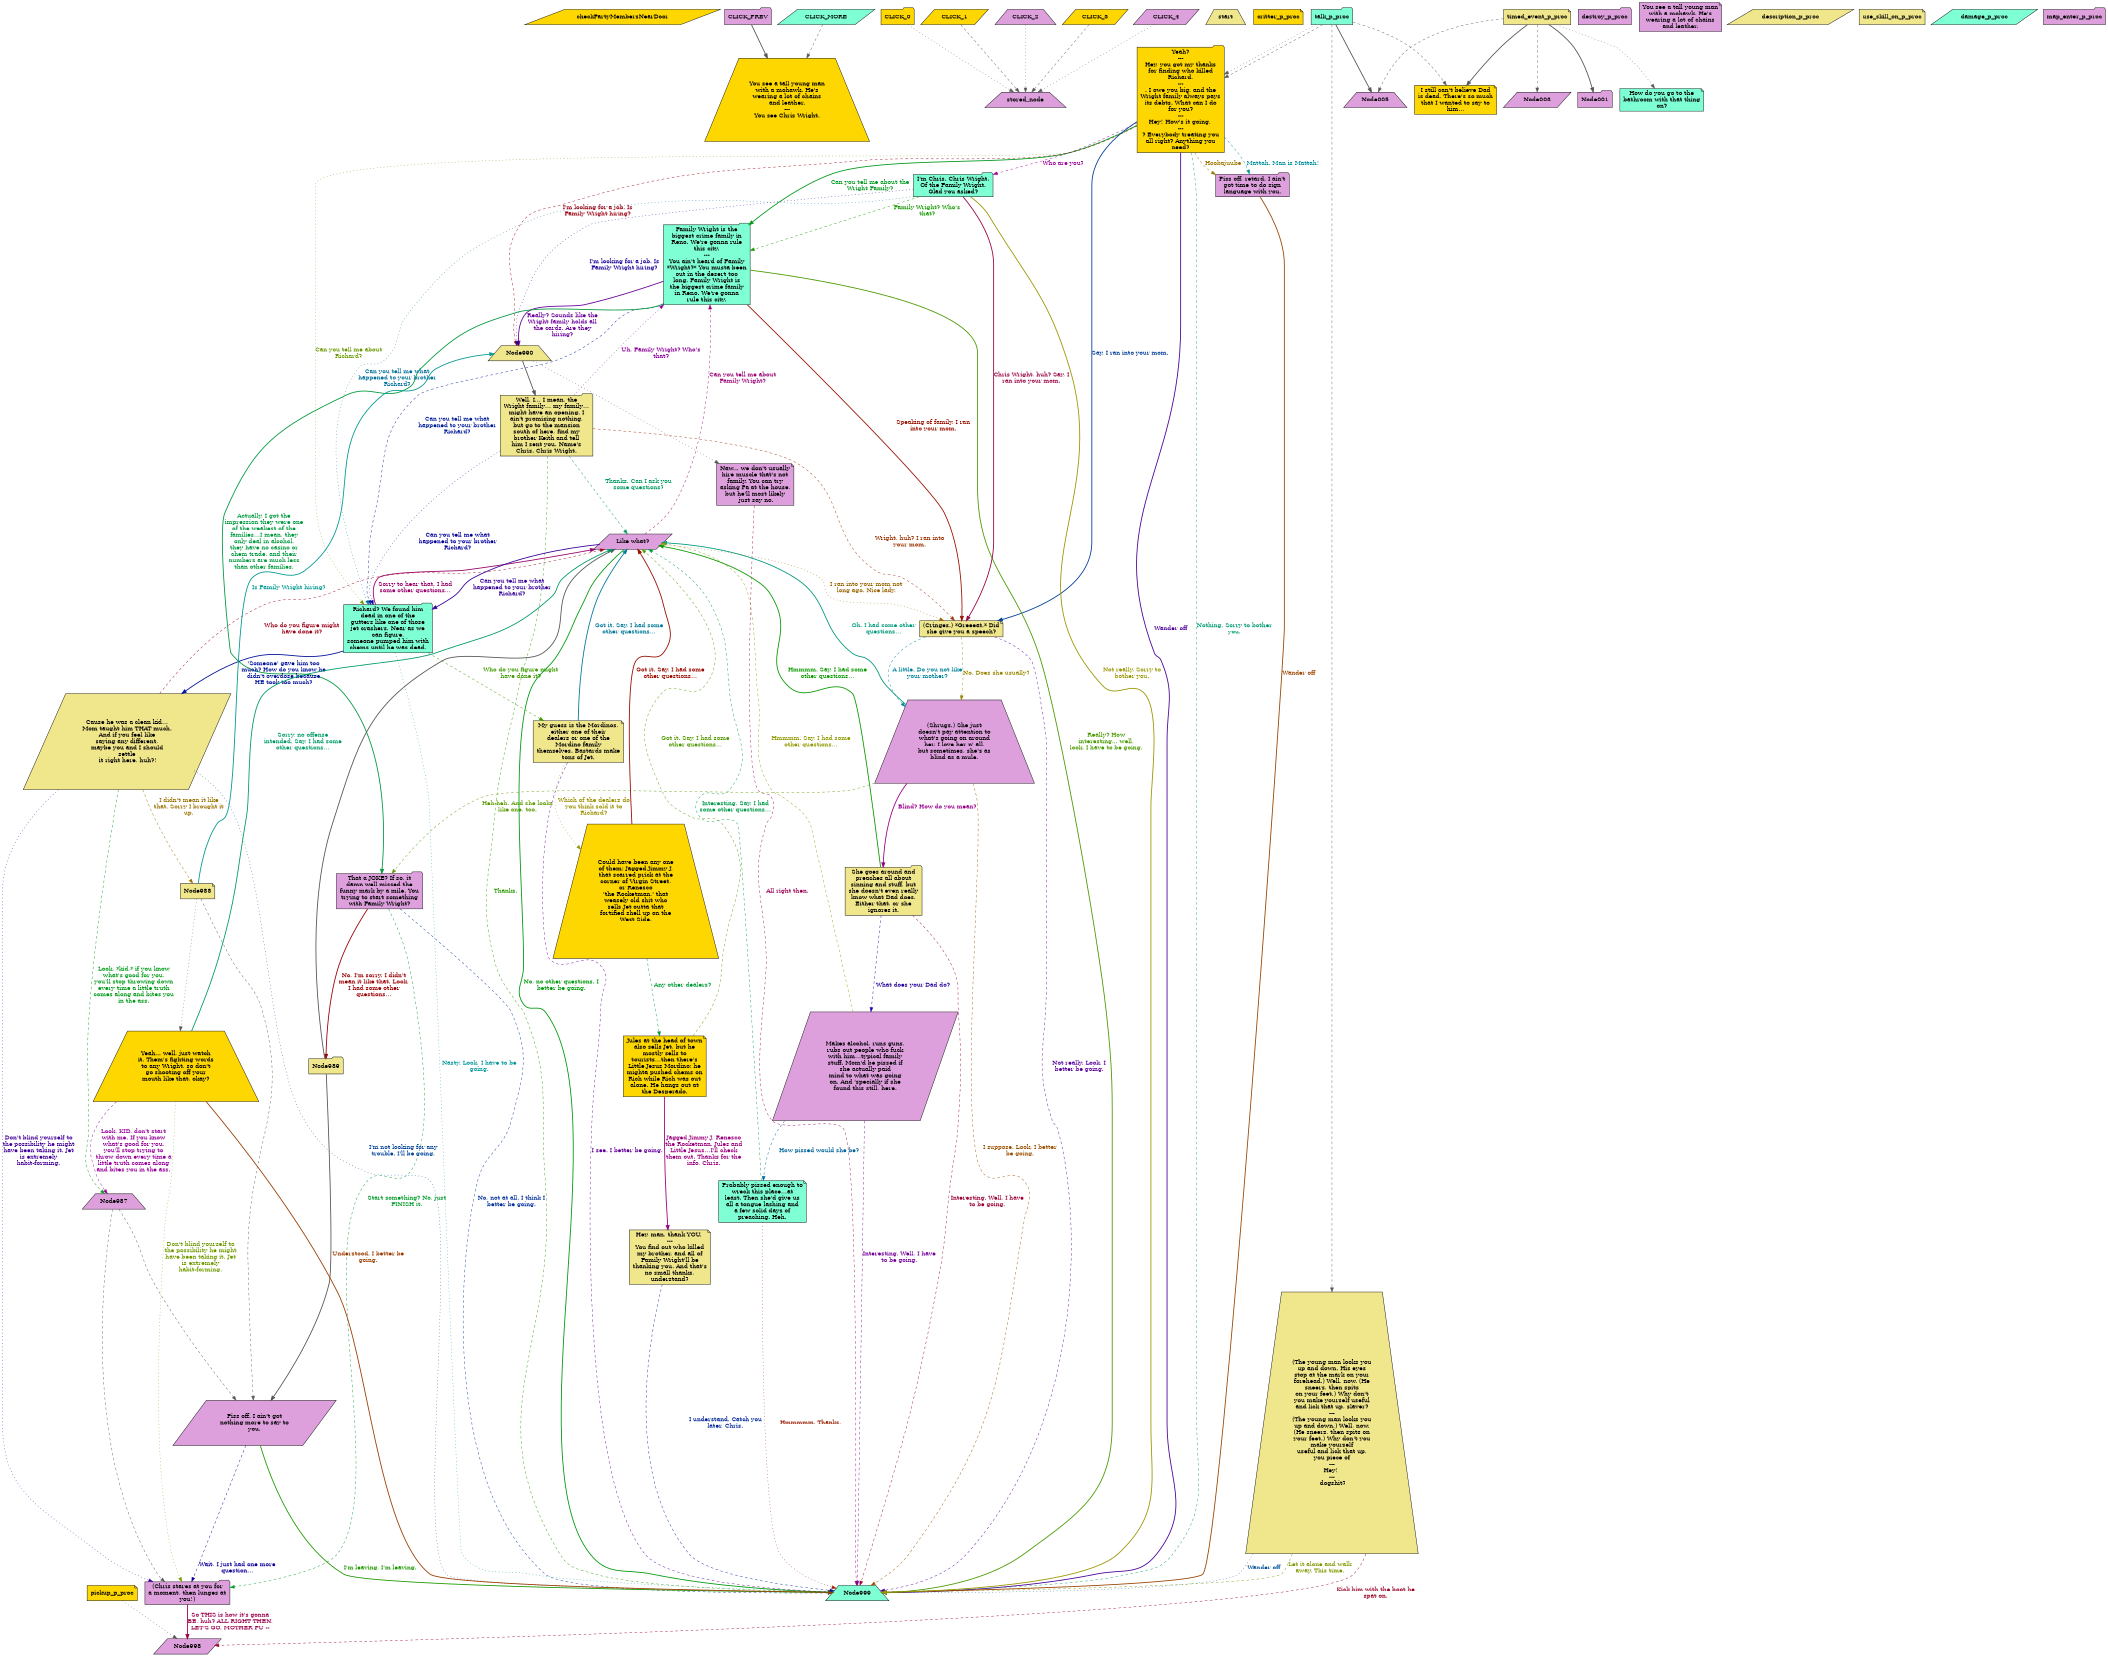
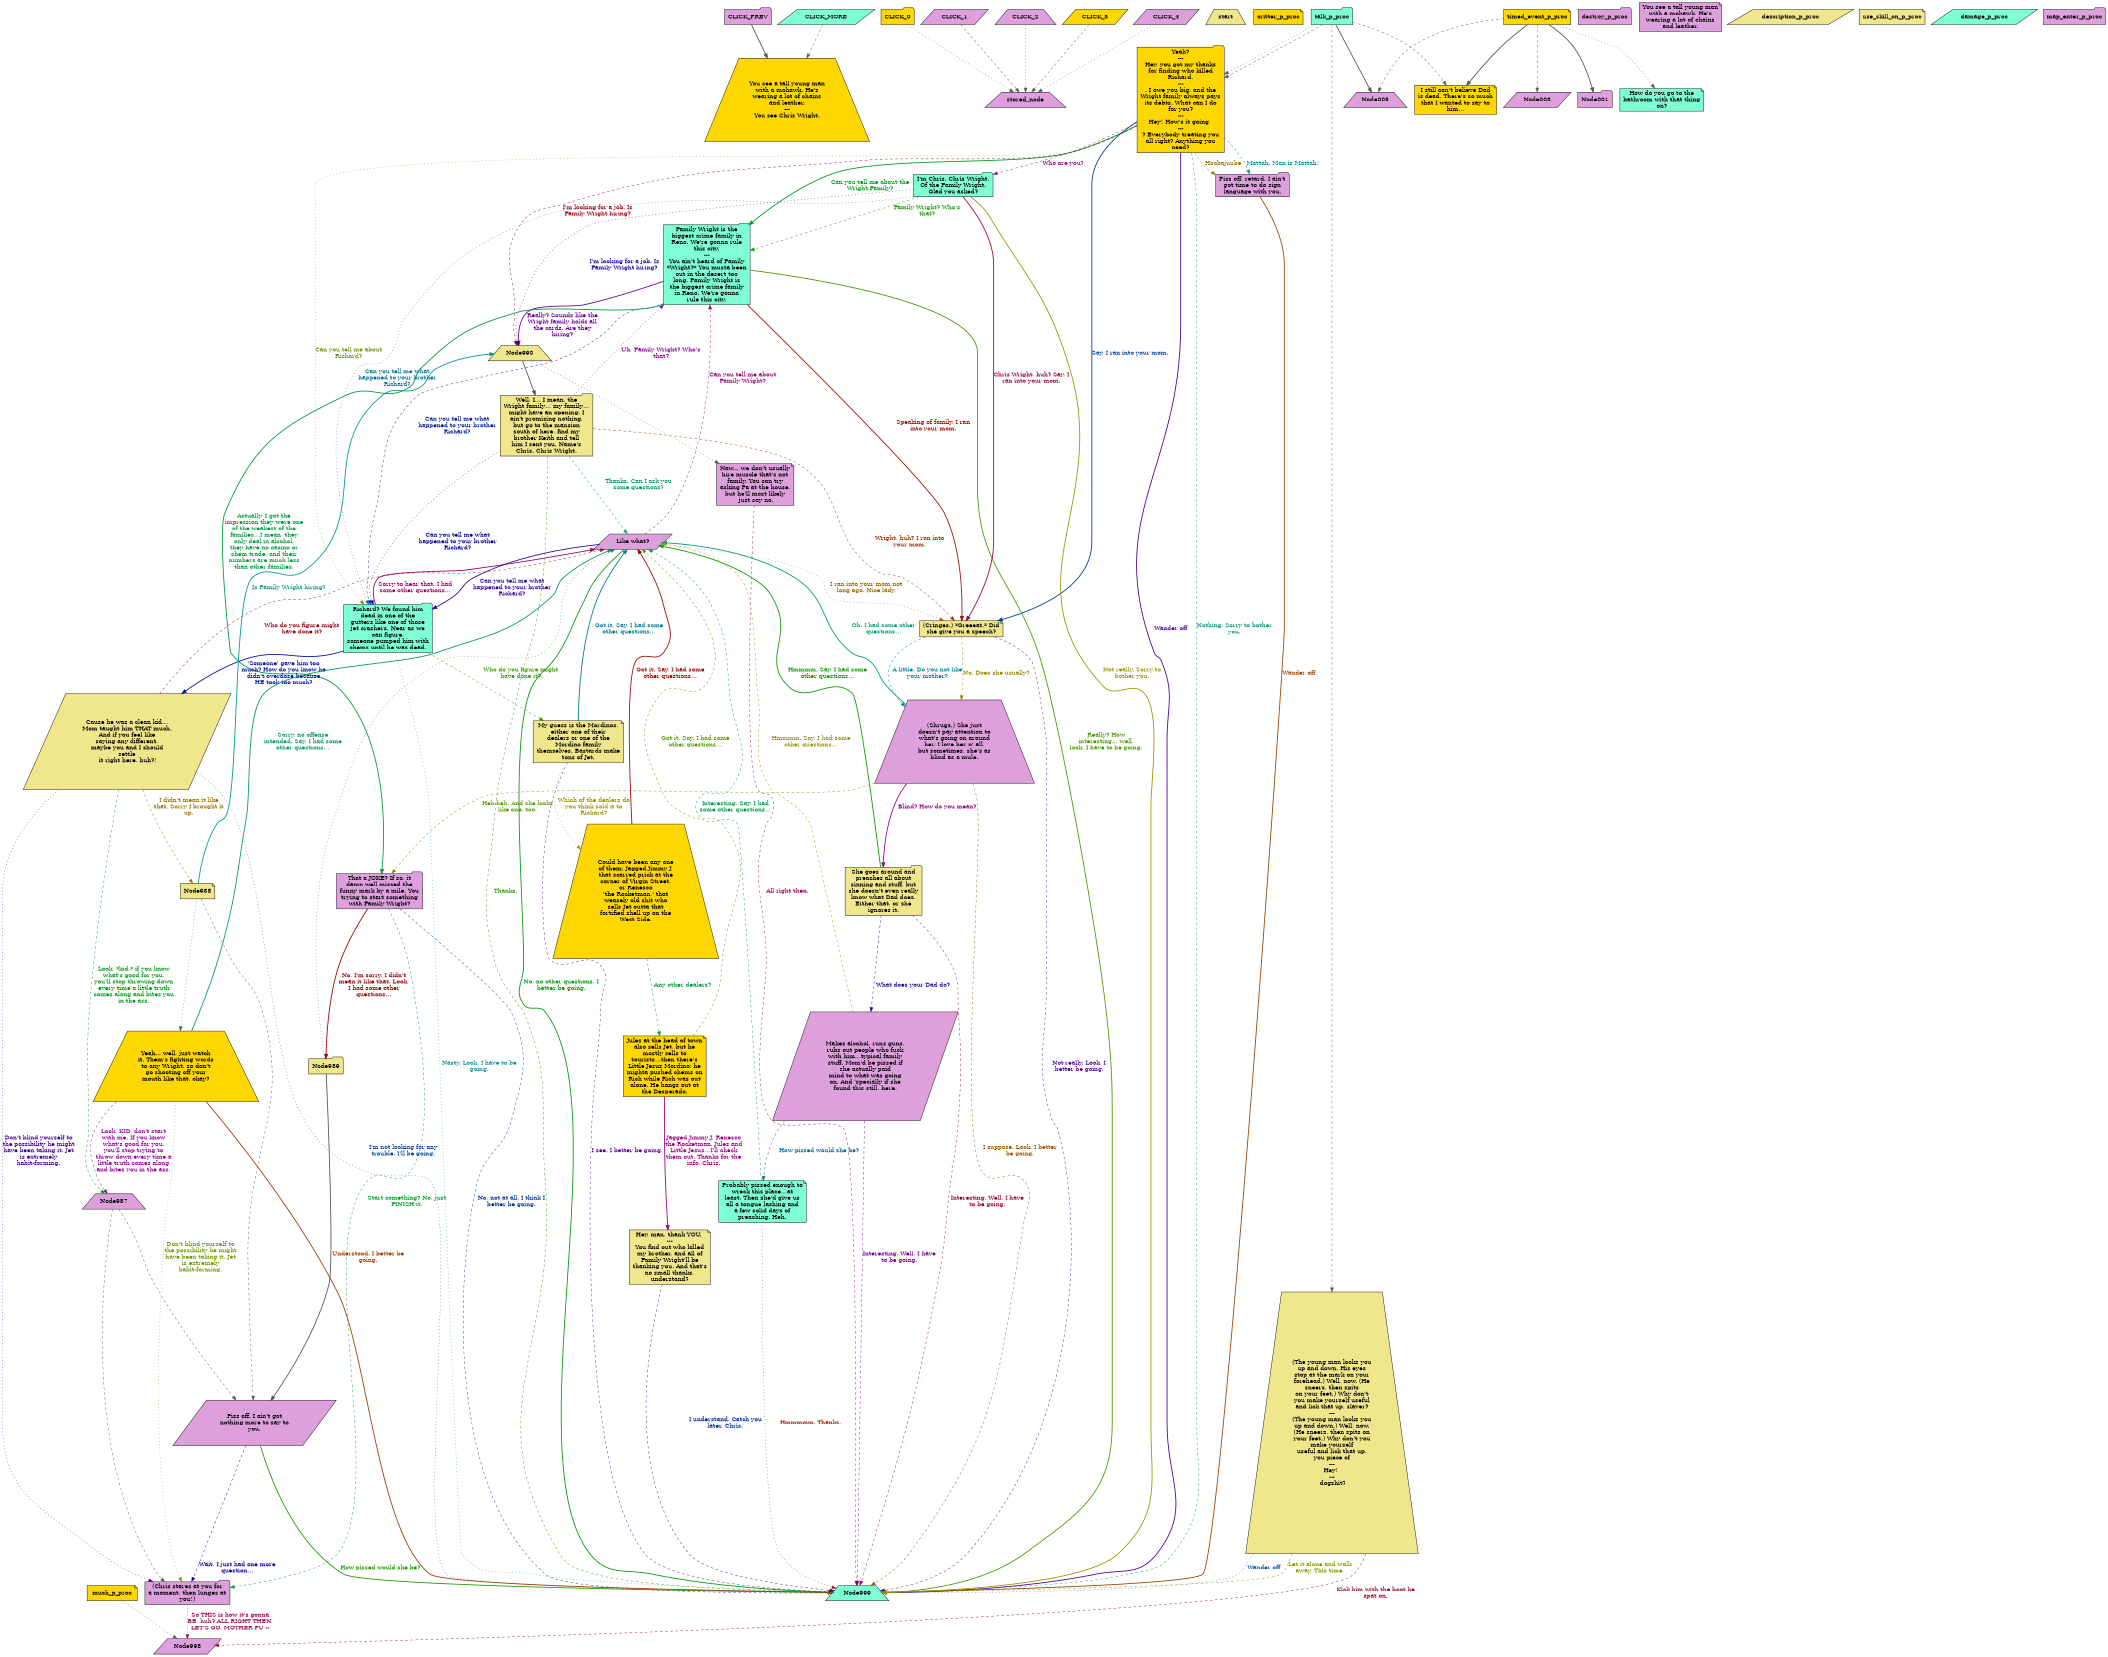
node "checkPartyMembersNearDoor": removed
node "CLICK_1": fillcolor gold -> plum
node "timed_event_p_proc": fillcolor khaki -> gold
edge "Node989" -> "Like what?": style bold -> dotted
edge "Piss off. I ain't got nothing more to say to you." -> "Node999": label "I'm leaving, I'm leaving." -> "How pissed would she be?"
node "pickup_p_proc": label "pickup_p_proc" -> "much_p_proc"
edge "(Chris stares at you for a moment, then lunges at you!)" -> "Node998": style bold -> dotted
